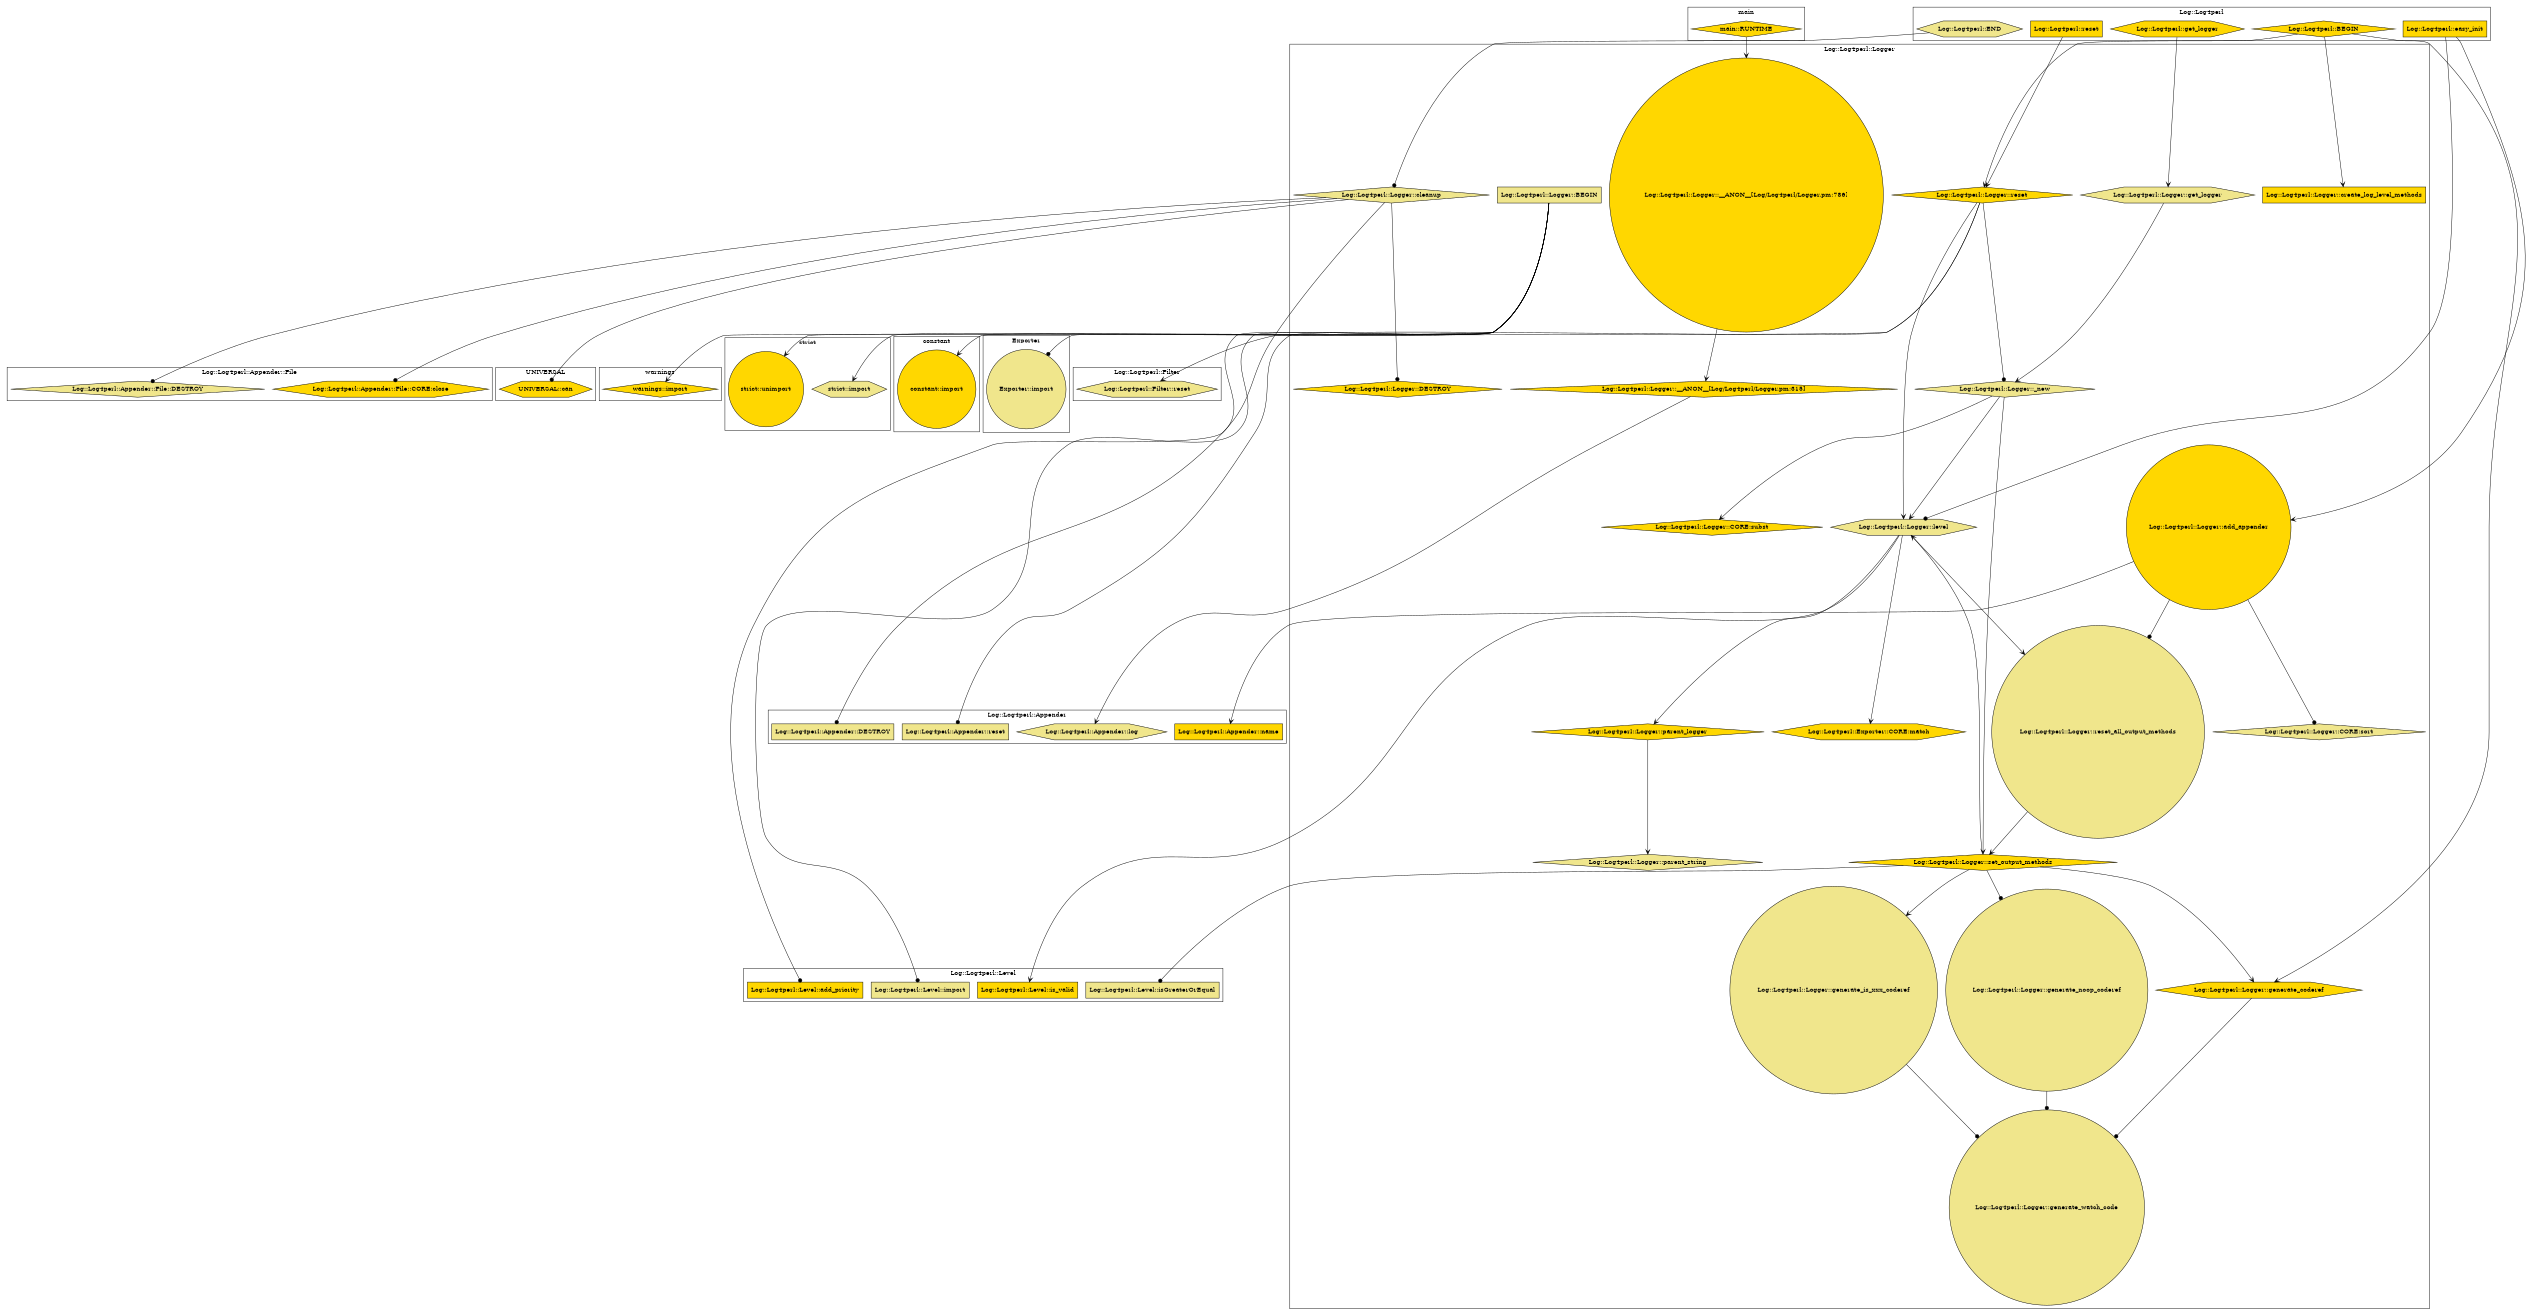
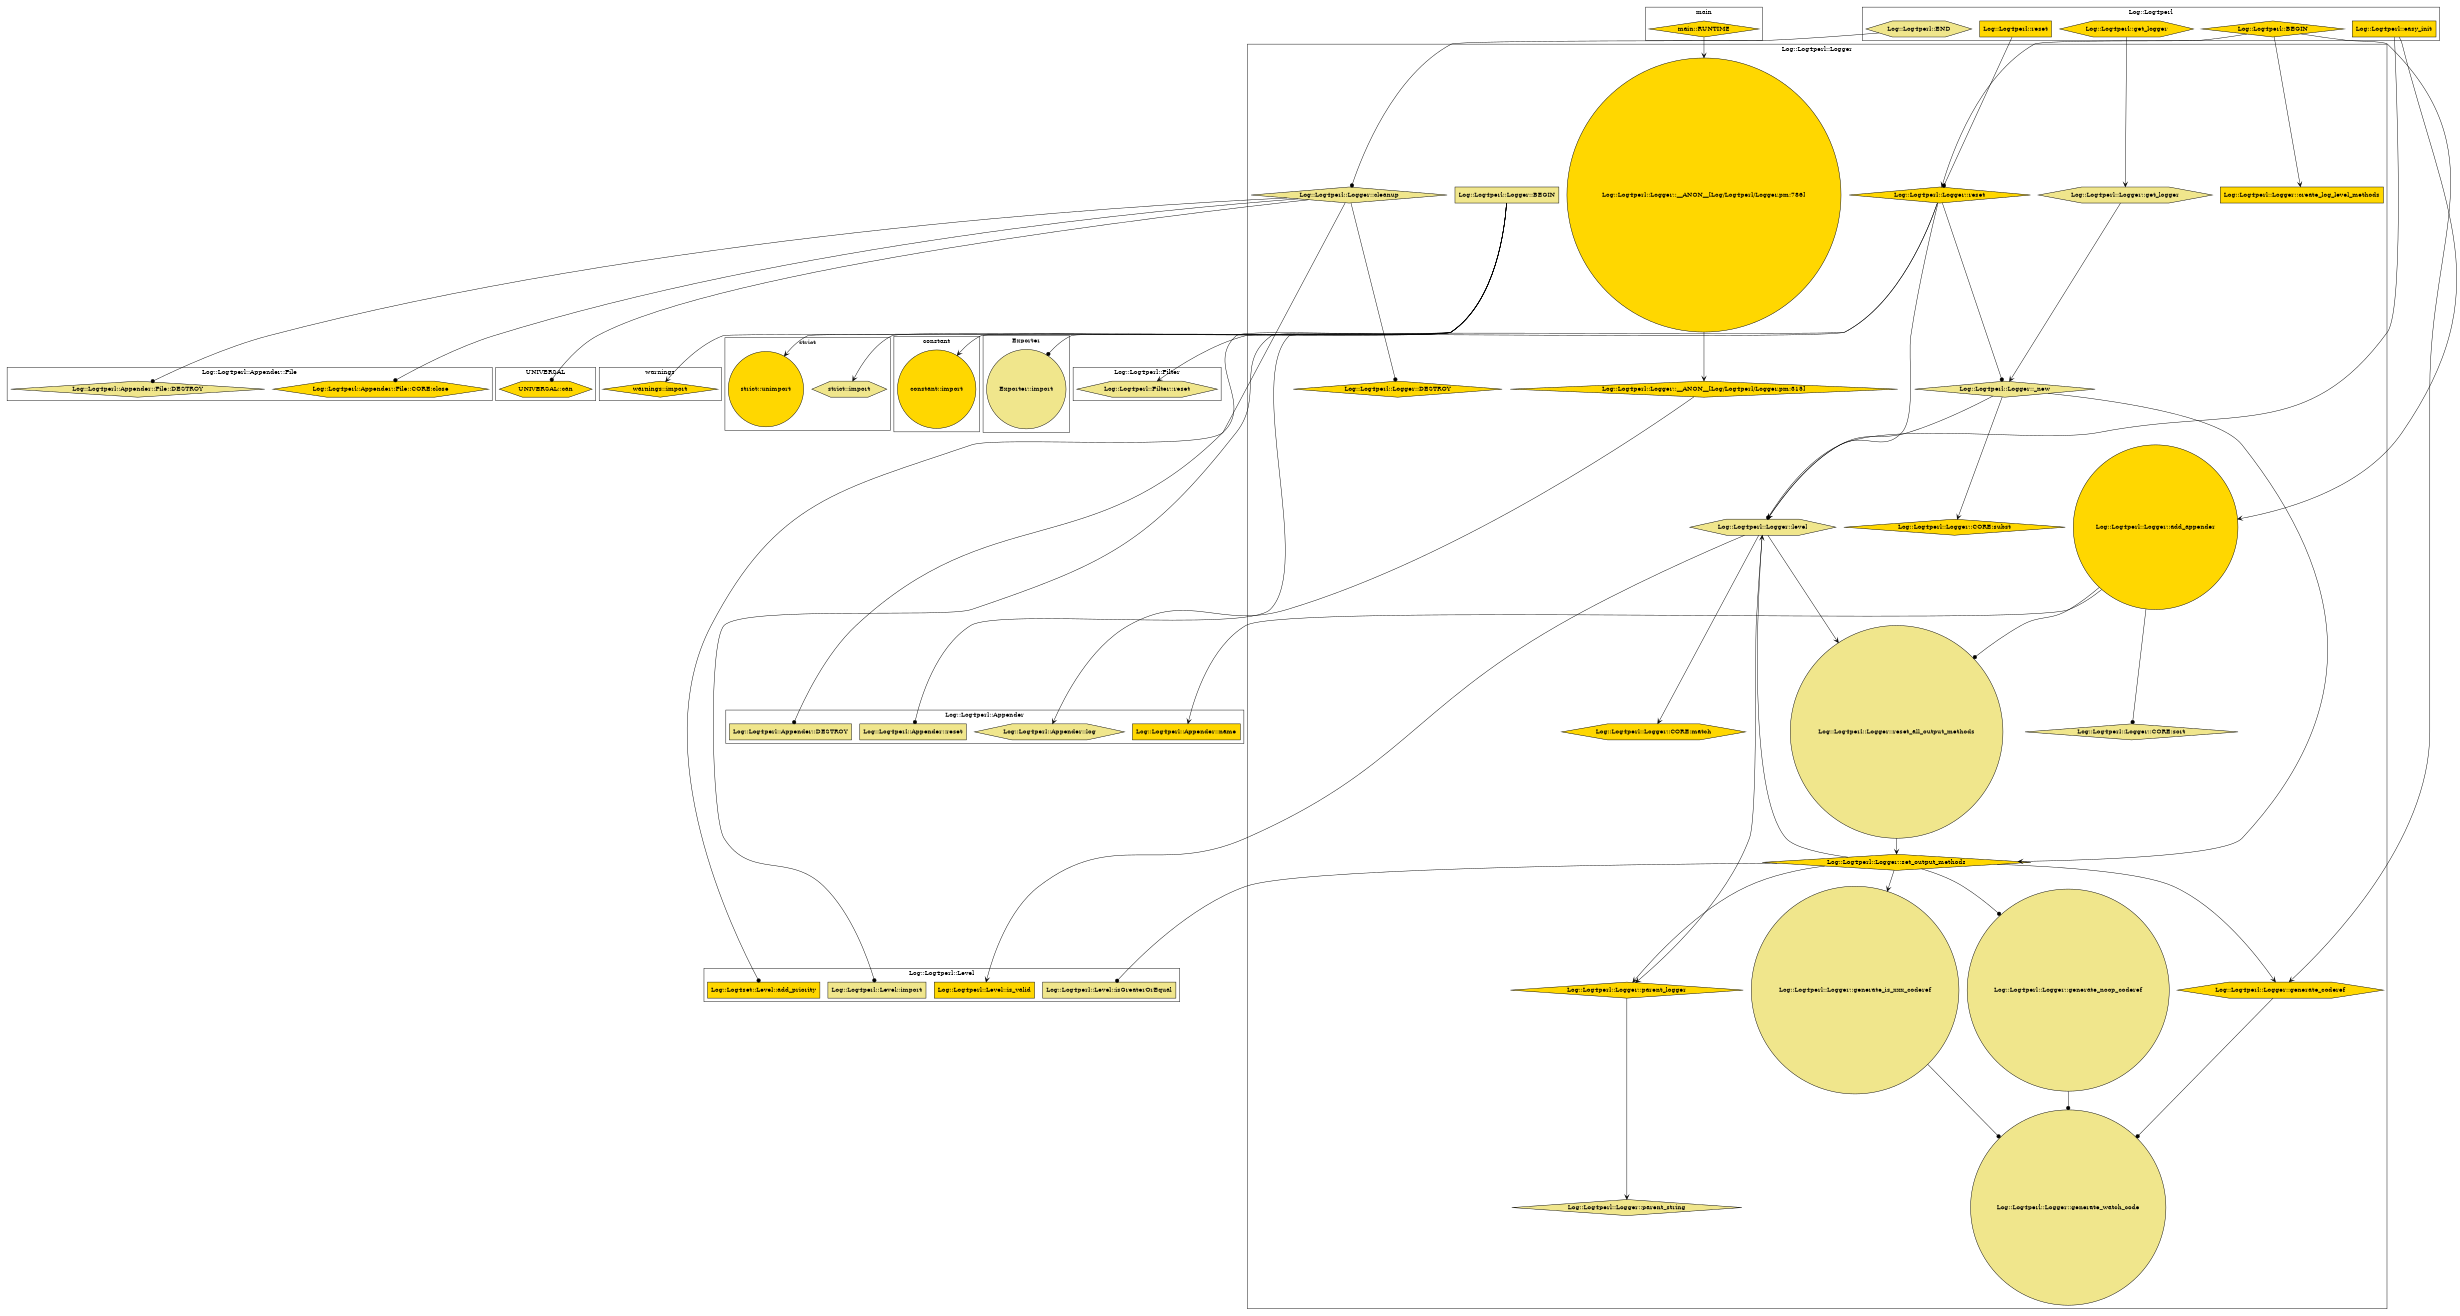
edge "Log::Log4perl::reset" -> "Log::Log4perl::Logger::reset": arrowhead vee -> dot
node "Log::Log4perl::Exporter::CORE:match": label "Log::Log4perl::Exporter::CORE:match" -> "Log::Log4perl::Logger::CORE:match"
edge "Log::Log4perl::Logger::set_output_methods" -> "Log::Log4perl::Logger::parent_logger": added
node "Log::Log4perl::Level::add_priority": label "Log::Log4perl::Level::add_priority" -> "Log::Log4set::Level::add_priority"
